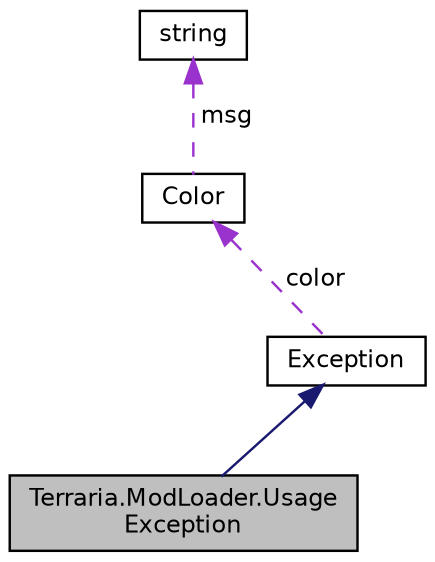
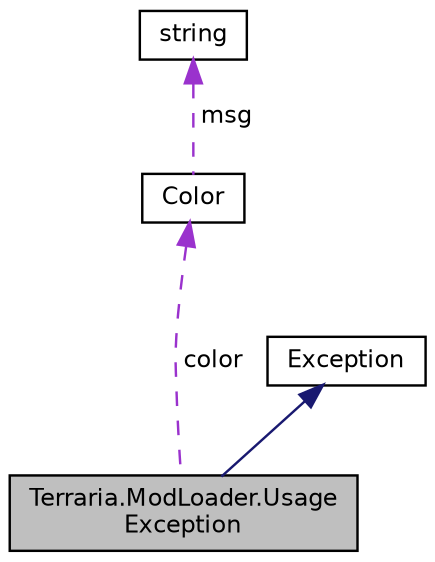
edge "Exception" -> "Color": now "Terraria.ModLoader.Usage Exception" -> "Color"
